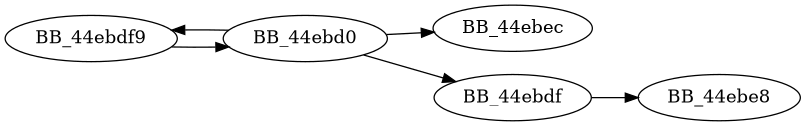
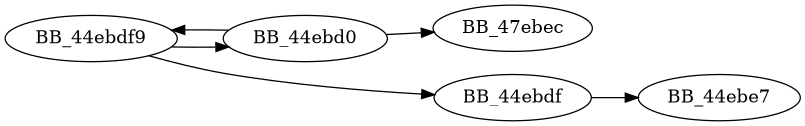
node "BB_44ebec": label "BB_44ebec" -> "BB_47ebec"
edge "BB_44ebd0" -> "BB_44ebdf": now "BB_44ebdf9" -> "BB_44ebdf"
node "BB_44ebe8": label "BB_44ebe8" -> "BB_44ebe7"
